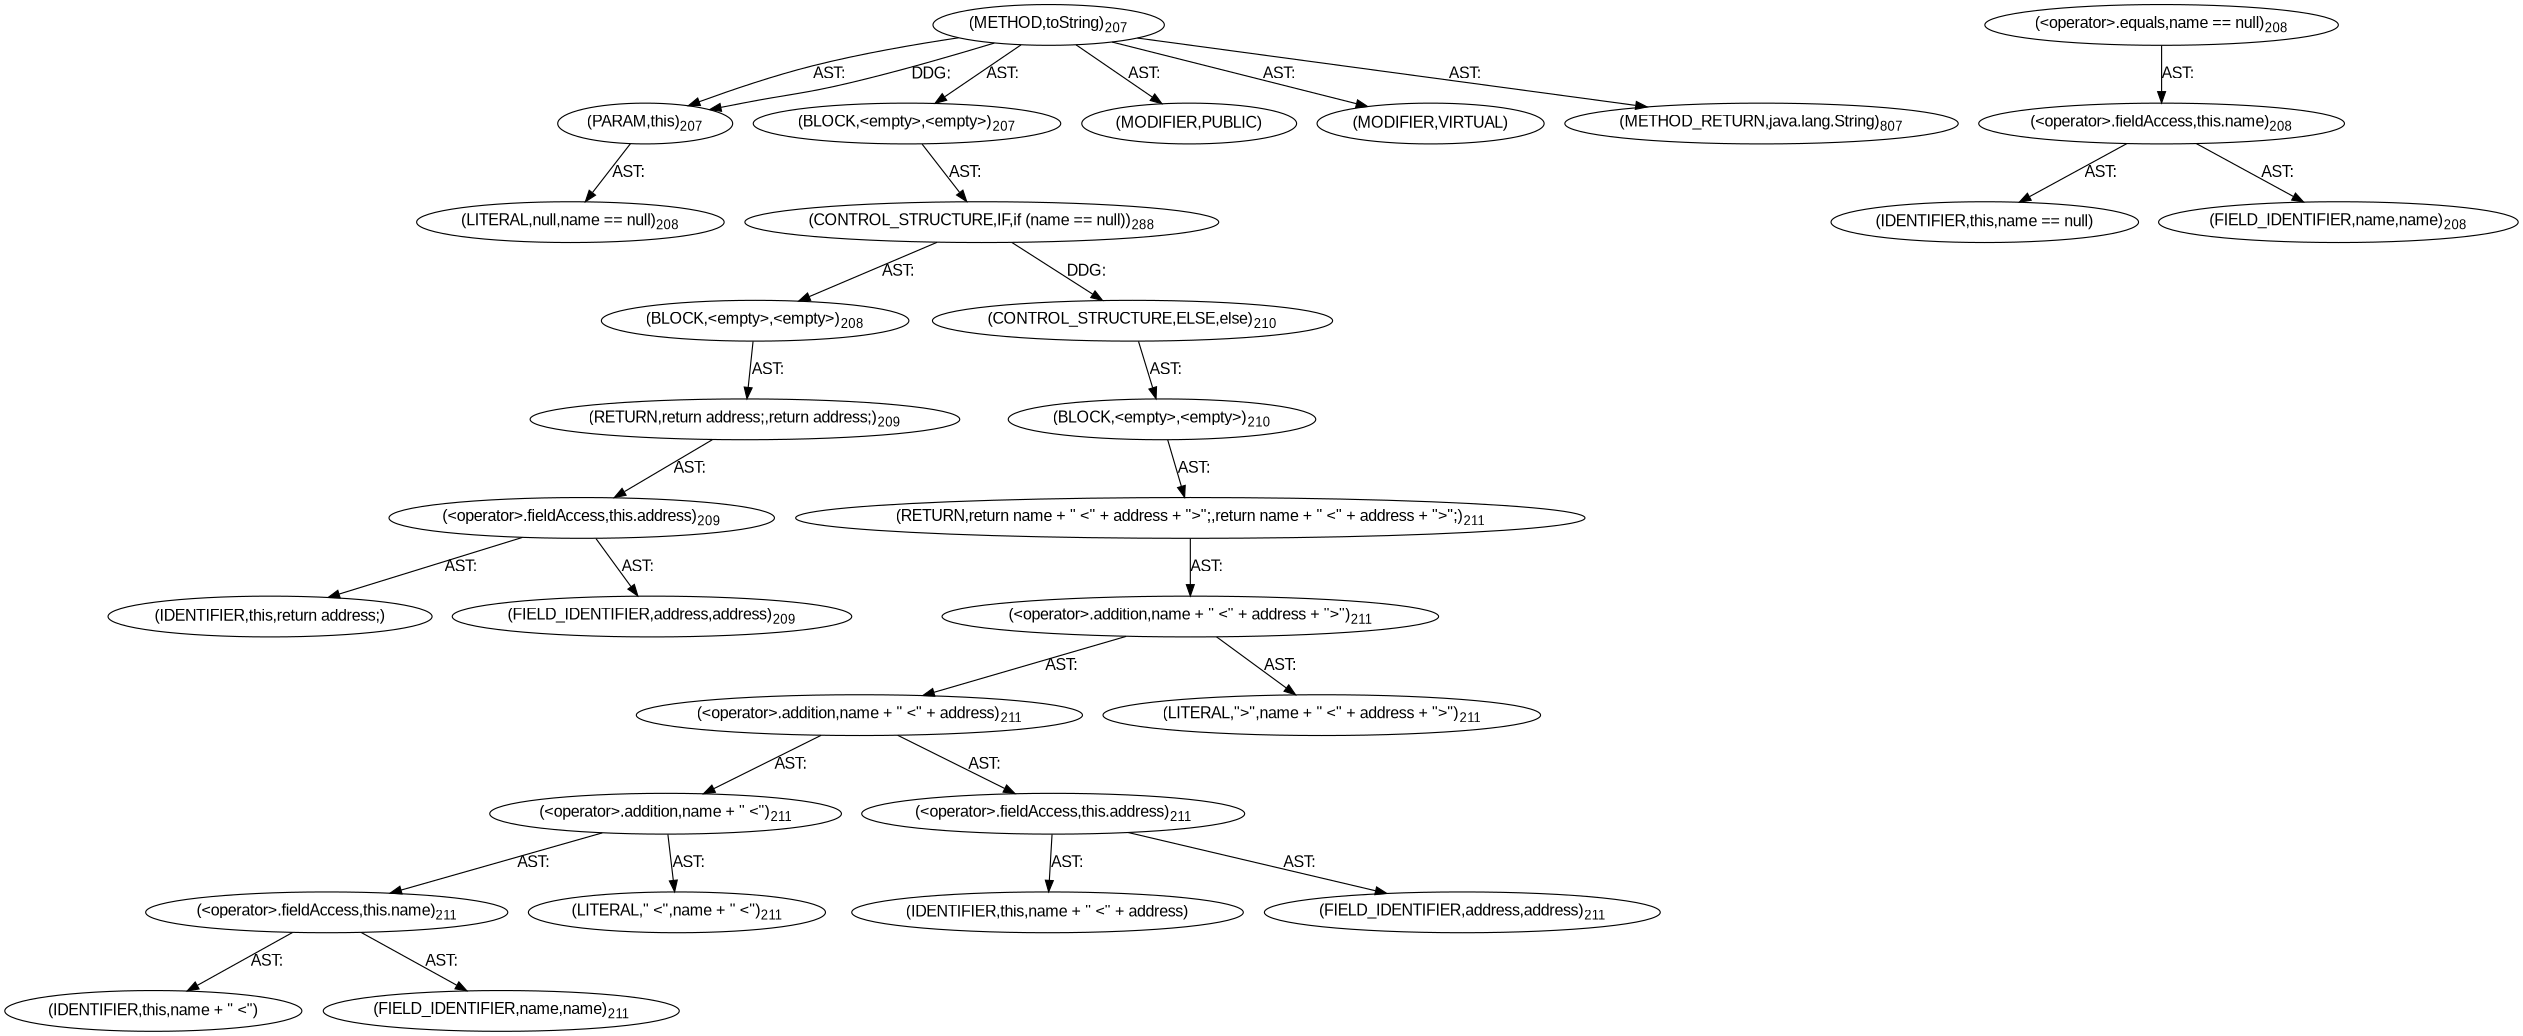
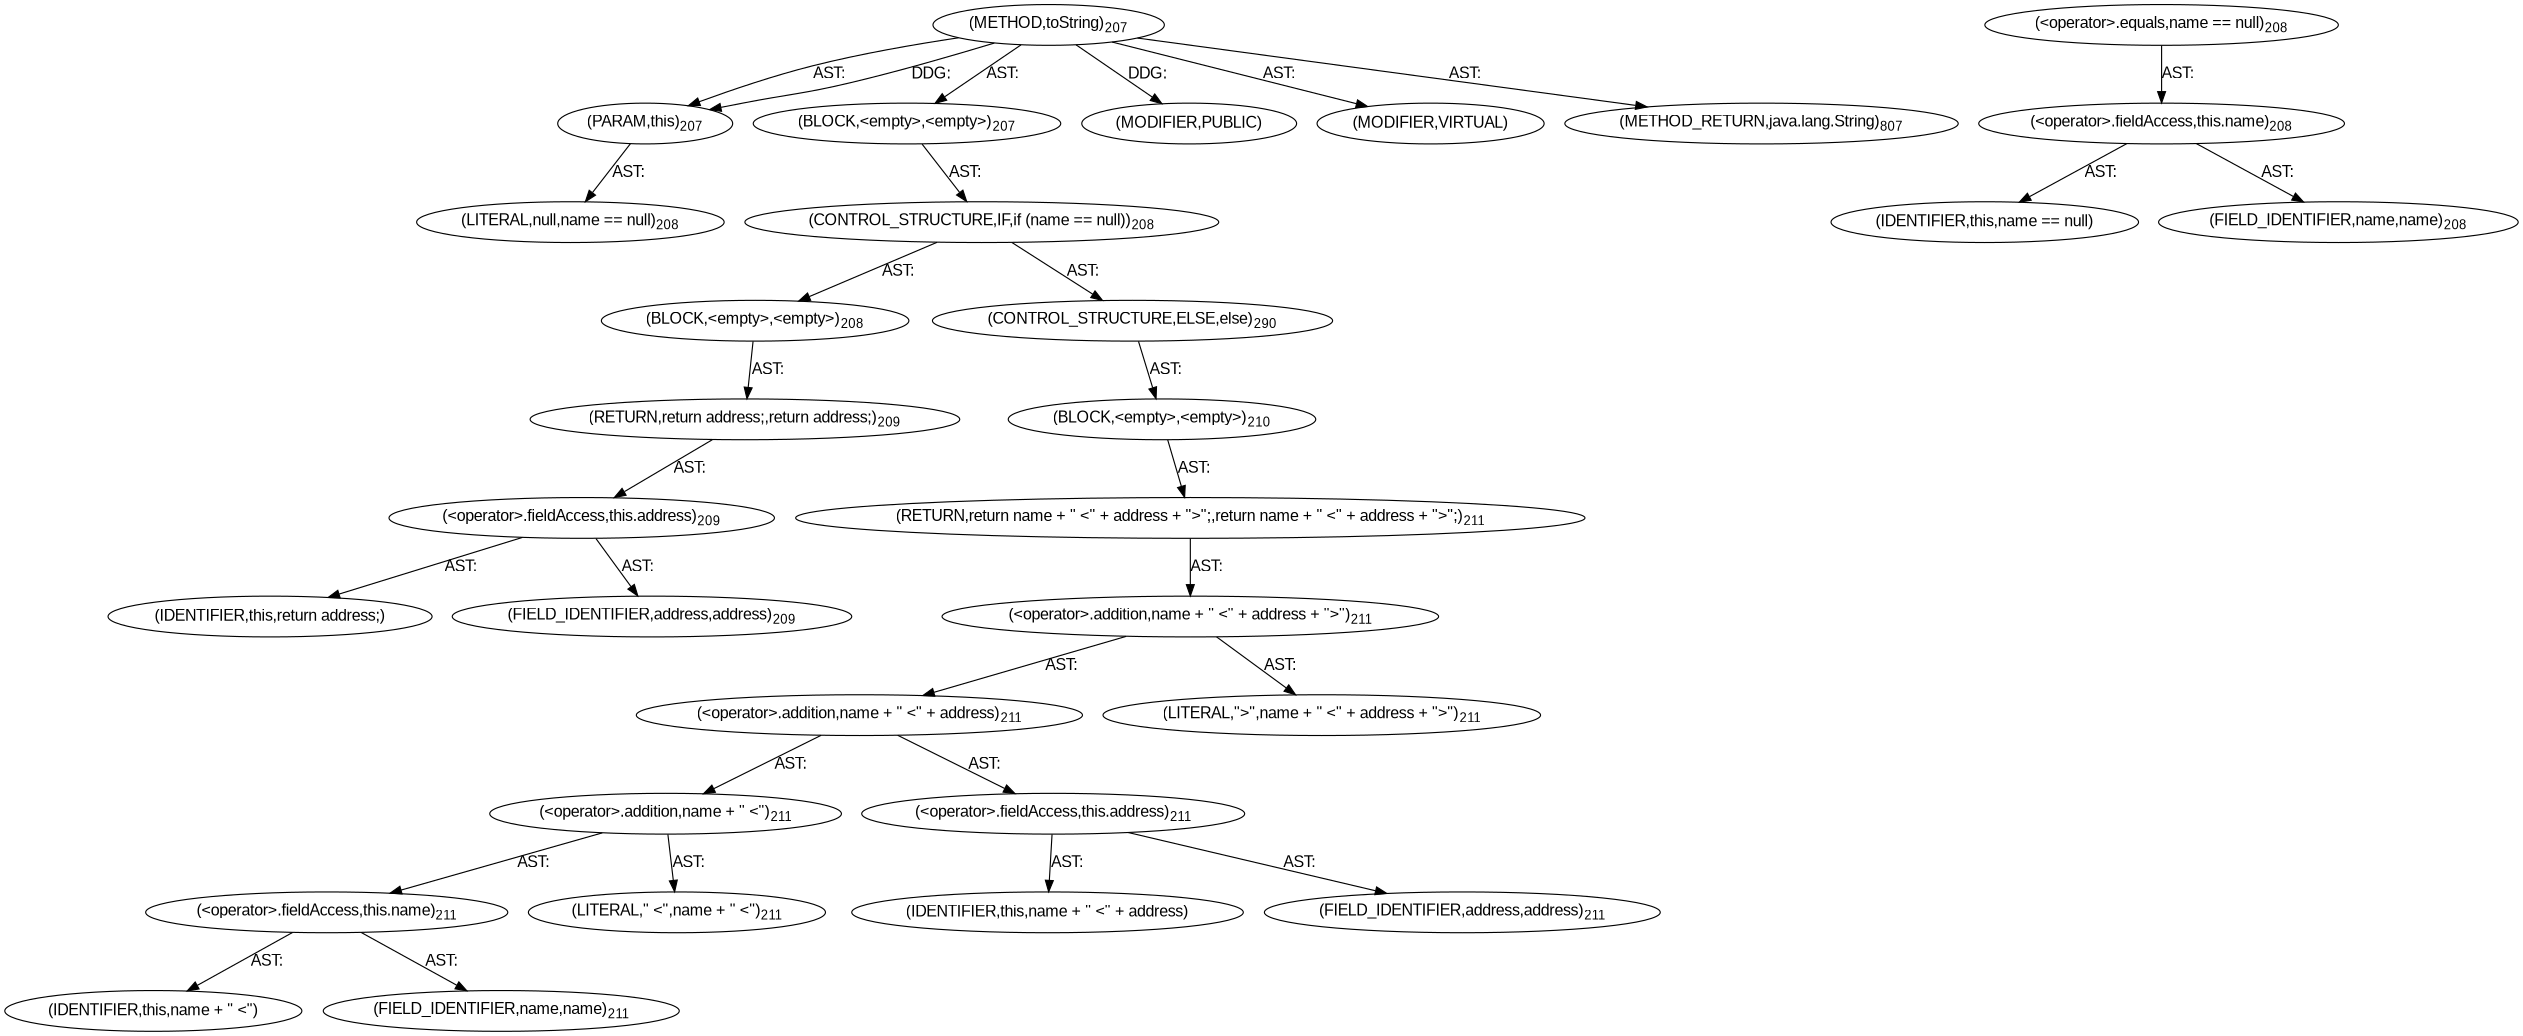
edge "(METHOD,toString)" -> "(MODIFIER,PUBLIC)": label "AST: " -> "DDG: "
node "(CONTROL_STRUCTURE,IF,if (name == null))": text "288" -> "208"
edge "(CONTROL_STRUCTURE,IF,if (name == null))" -> "(CONTROL_STRUCTURE,ELSE,else)": label "DDG: " -> "AST: "
node "(CONTROL_STRUCTURE,ELSE,else)": text "210" -> "290"
